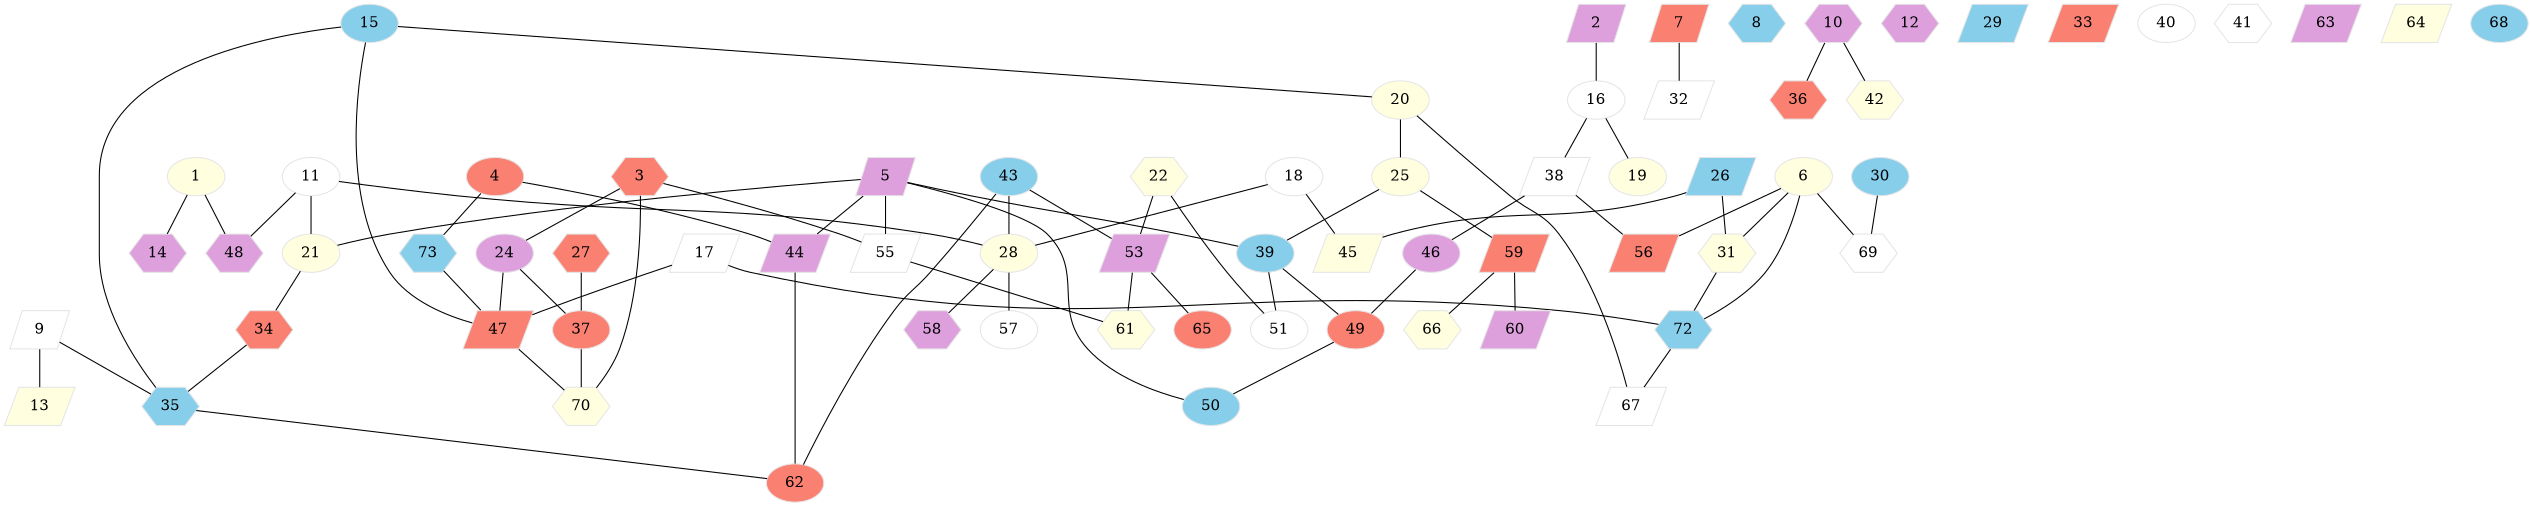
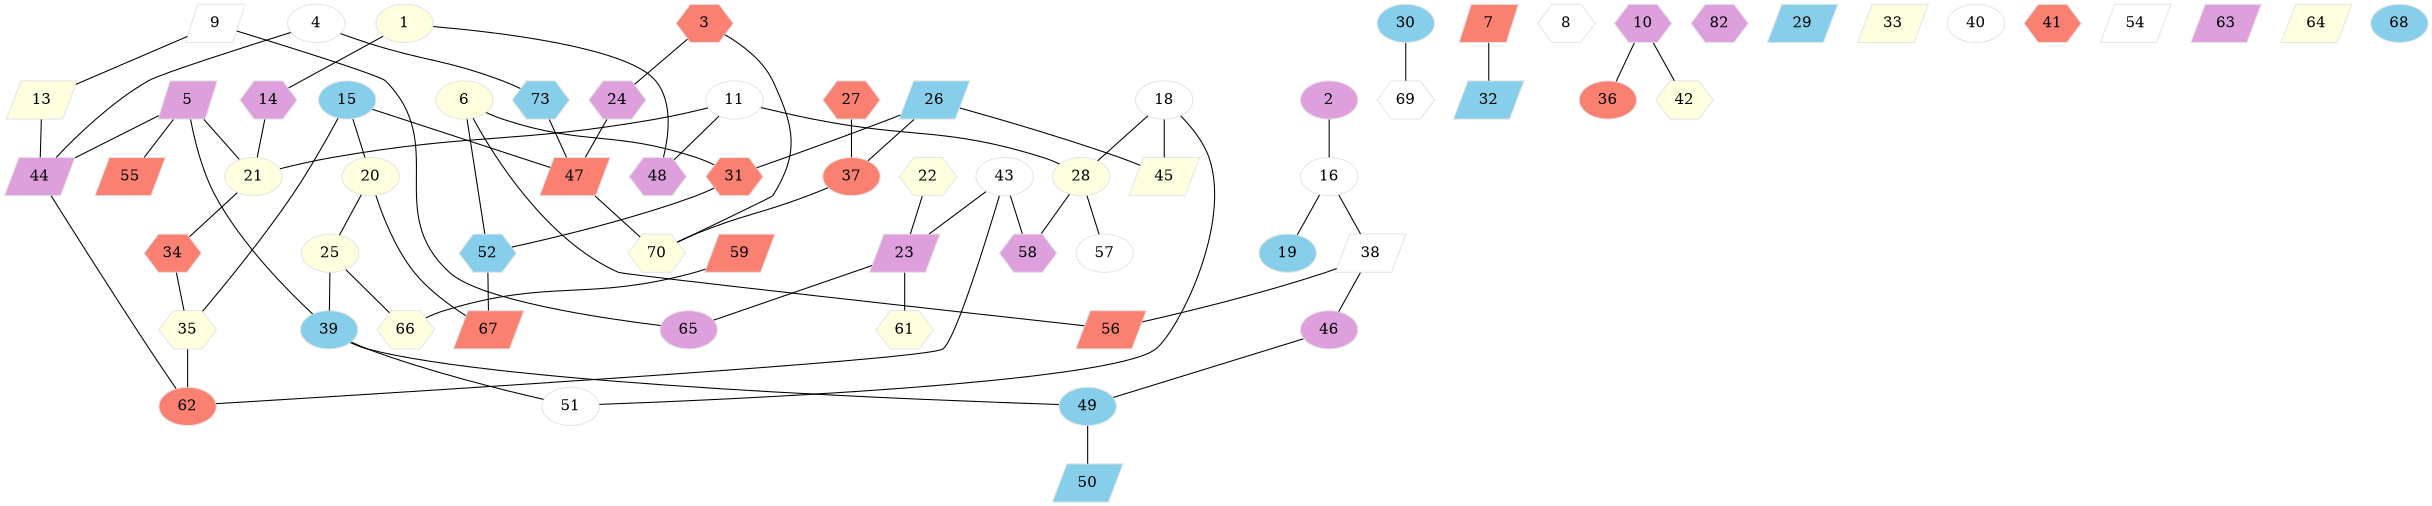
node "2": shape parallelogram -> ellipse
node "8": fillcolor skyblue -> white
node "12": label "12" -> "82"
node "33": fillcolor salmon -> lightyellow
node "54": added
node "41": fillcolor white -> salmon
node "32": fillcolor white -> skyblue
node "36": shape hexagon -> ellipse
edge "13" -- "44": added
edge "14" -- "21": added
node "4": fillcolor salmon -> white
node "43": fillcolor skyblue -> white
node "19": fillcolor lightyellow -> skyblue
edge "3" -- "55": removed
edge "25" -- "59": now "25" -- "66"
edge "6" -- "69": removed
edge "43" -- "28": now "43" -- "58"
node "24": shape ellipse -> hexagon
node "17": removed
node "55": fillcolor white -> salmon
node "53": label "53" -> "23"
node "31": fillcolor lightyellow -> salmon
edge "22" -- "51": now "18" -- "51"
edge "5" -- "50": removed
edge "55" -- "61": removed
edge "24" -- "37": now "26" -- "37"
node "65": fillcolor salmon -> plum
node "49": fillcolor salmon -> skyblue
node "60": removed
node "72": label "72" -> "52"
edge "9" -- "35": now "9" -- "65"
node "35": fillcolor skyblue -> lightyellow
node "50": shape ellipse -> parallelogram
node "67": fillcolor white -> salmon
